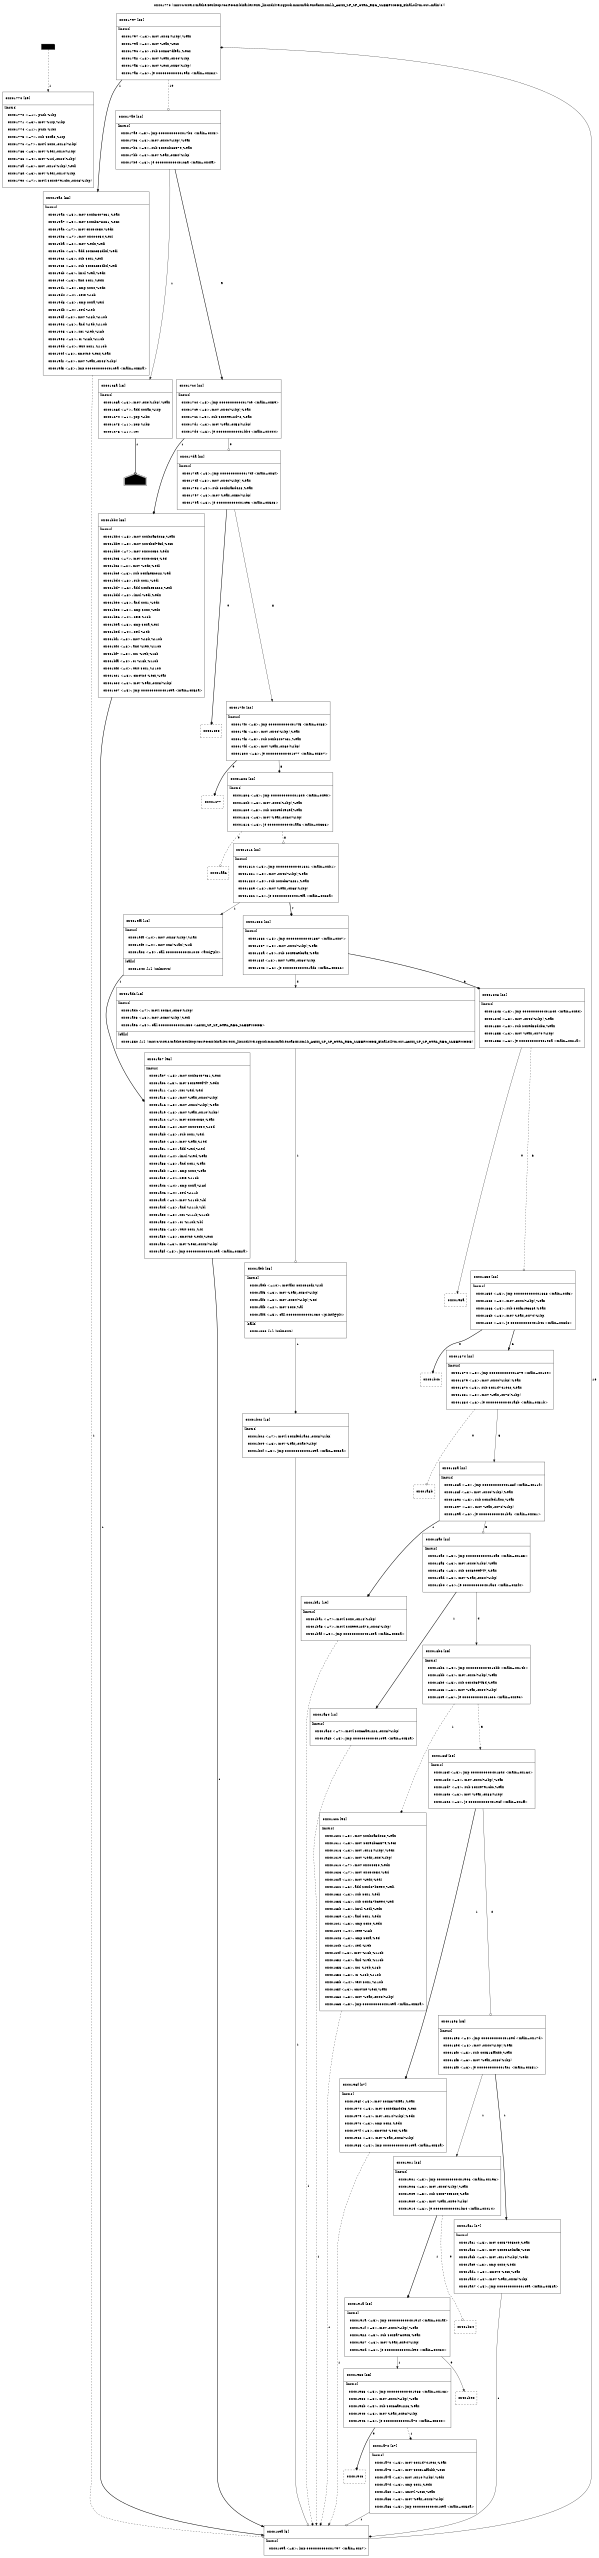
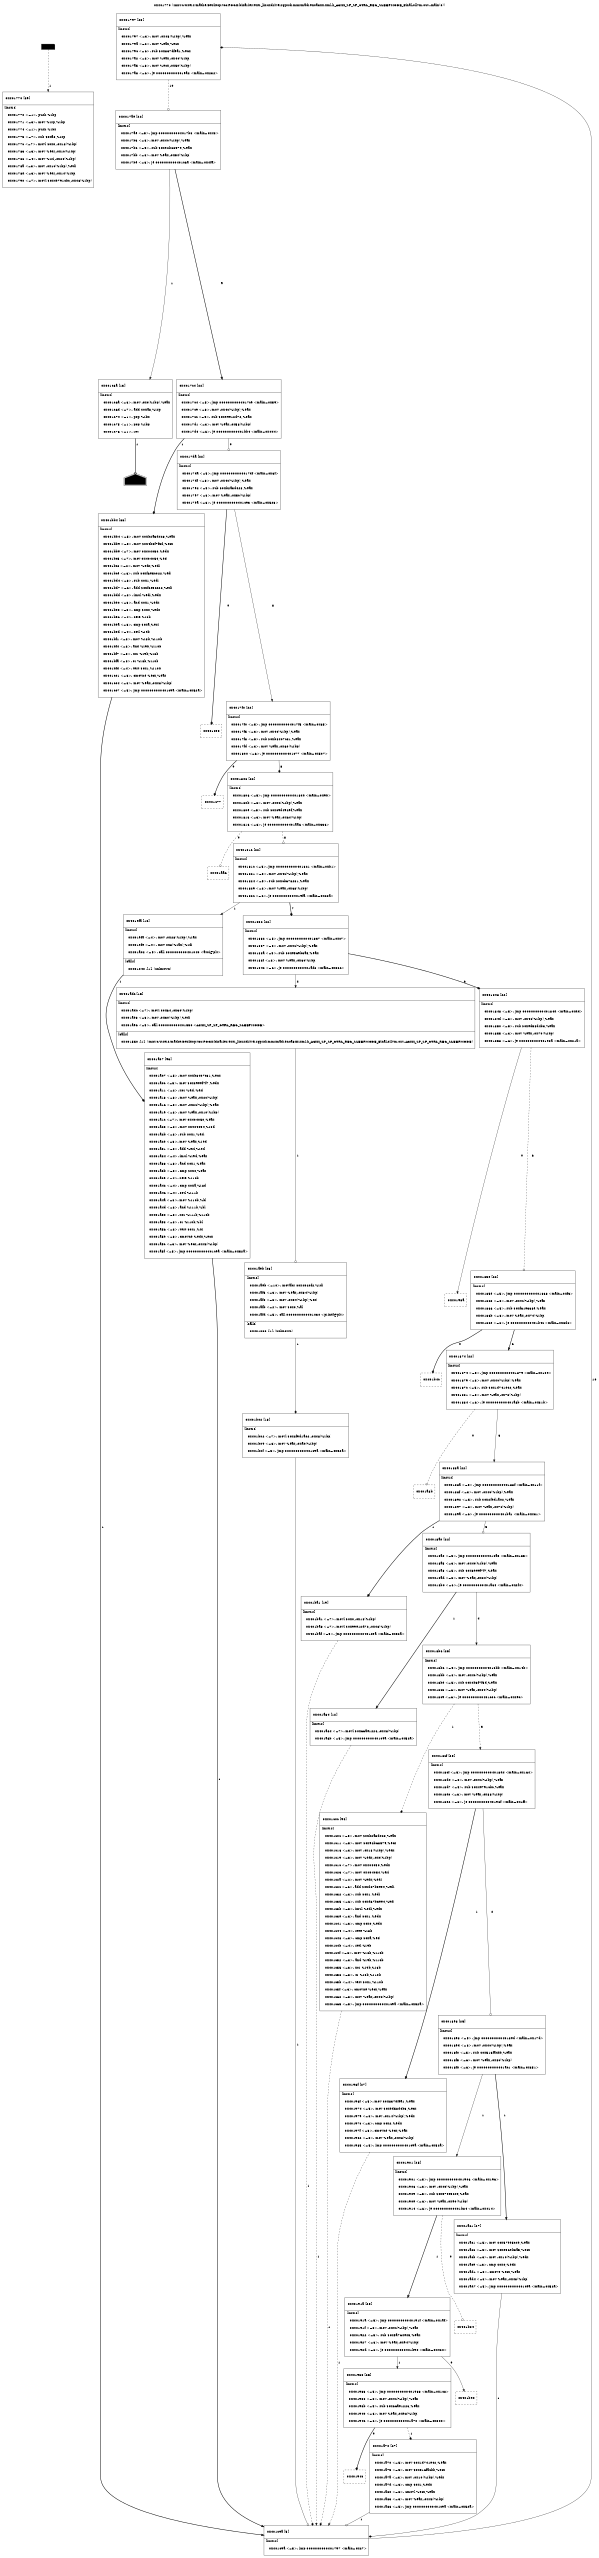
node "0x4019a2 [88]": removed
edge "0x401901 [25]" -> "0x40191a [25]": arrowhead diamond -> normal
